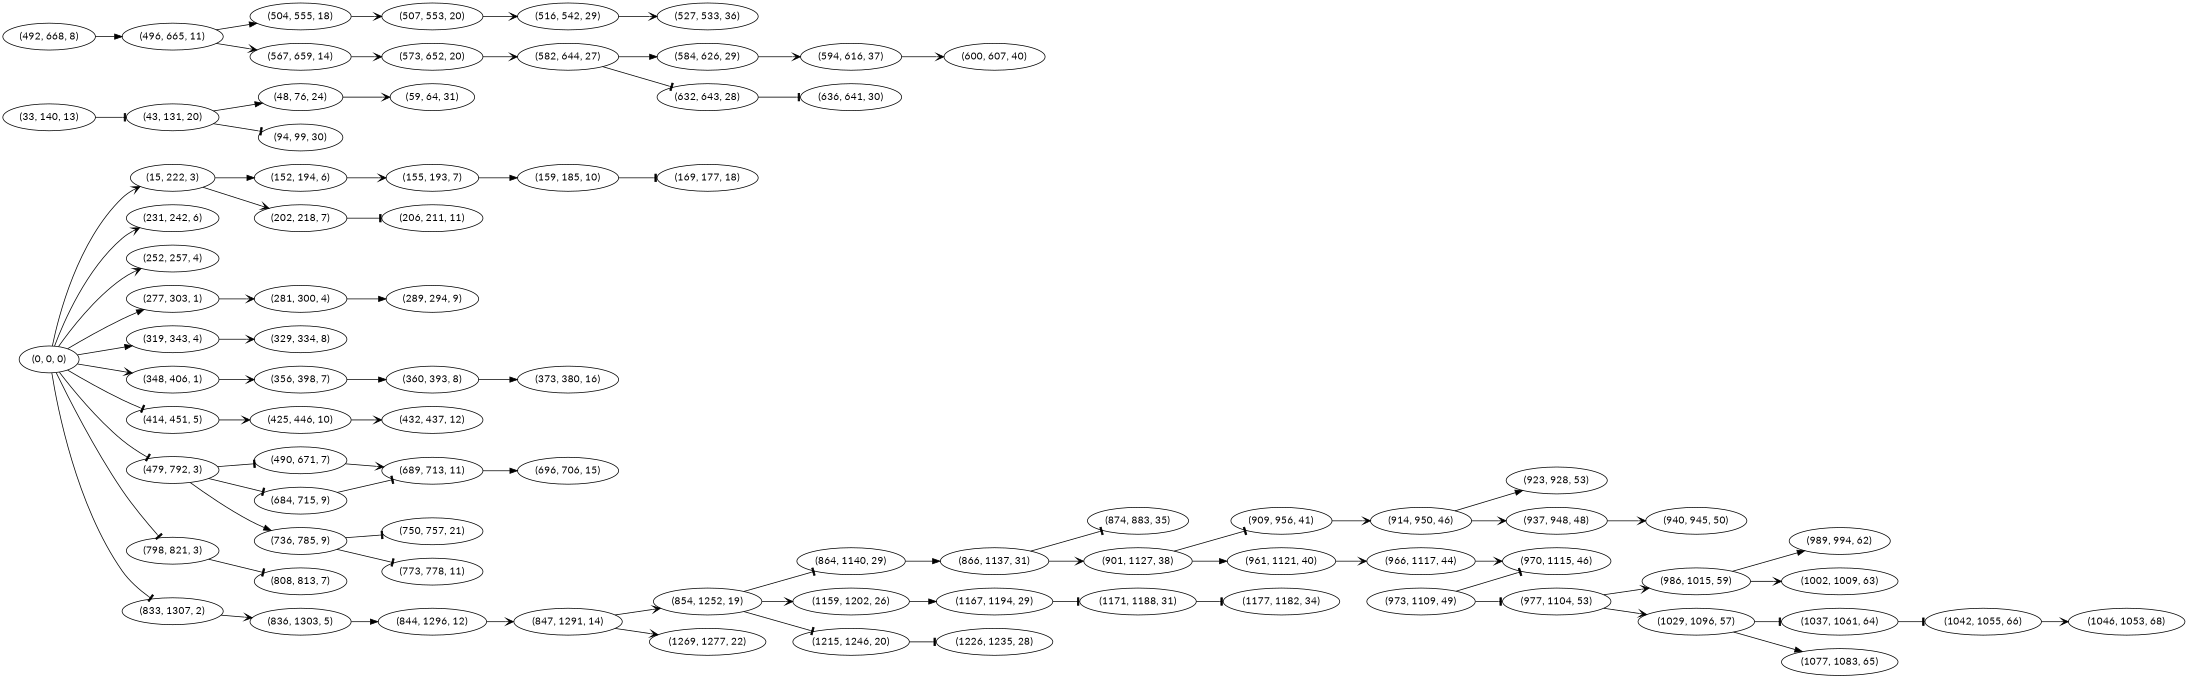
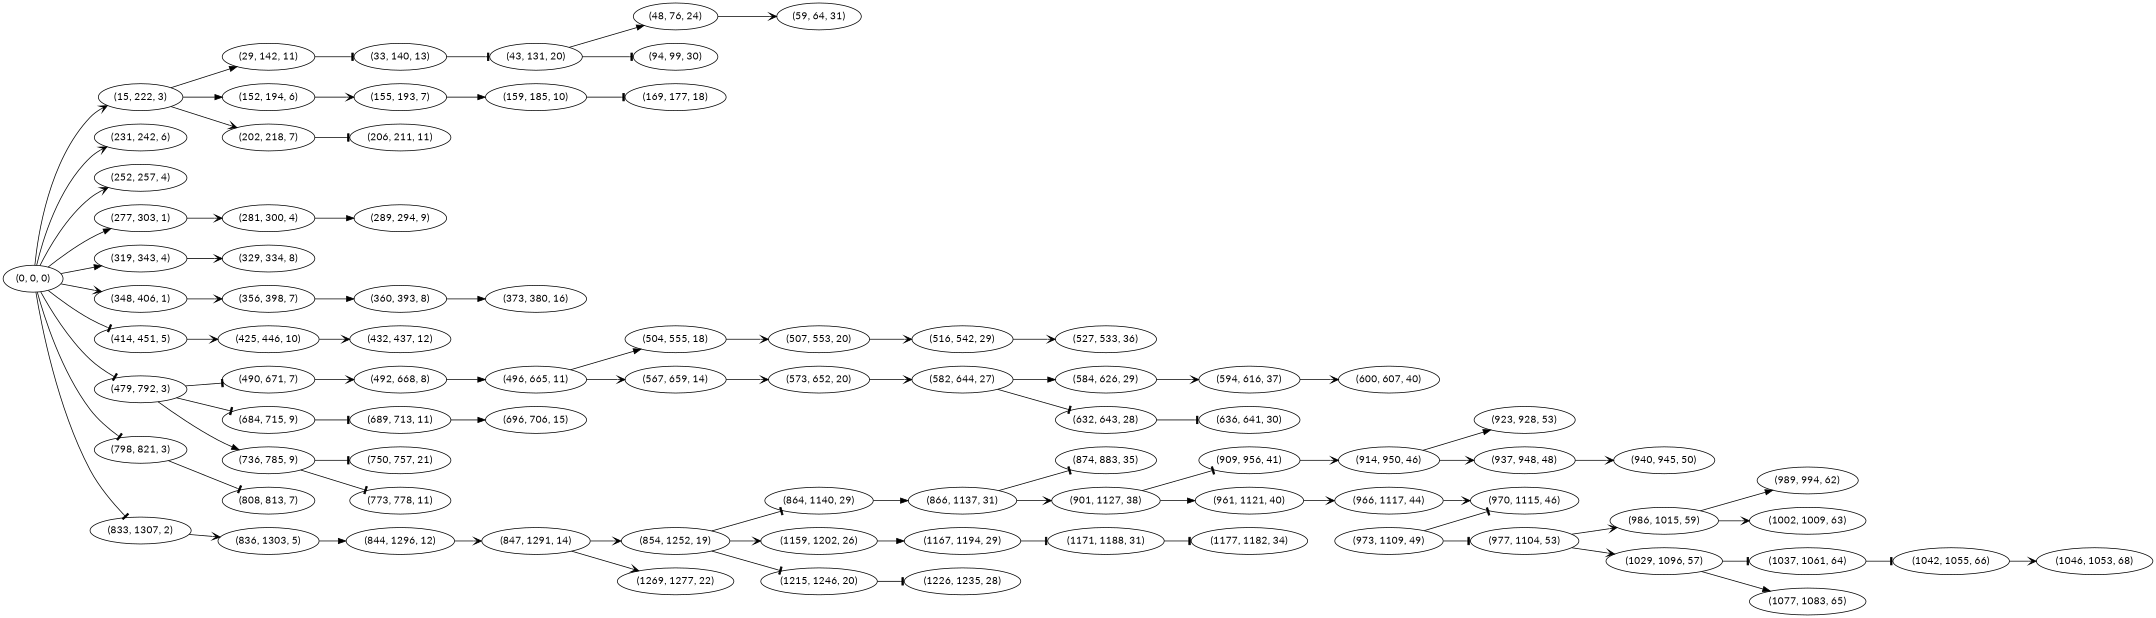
node "(29, 142, 11)": added
edge "(490, 671, 7)" -> "(689, 713, 11)": now "(490, 671, 7)" -> "(492, 668, 8)"
